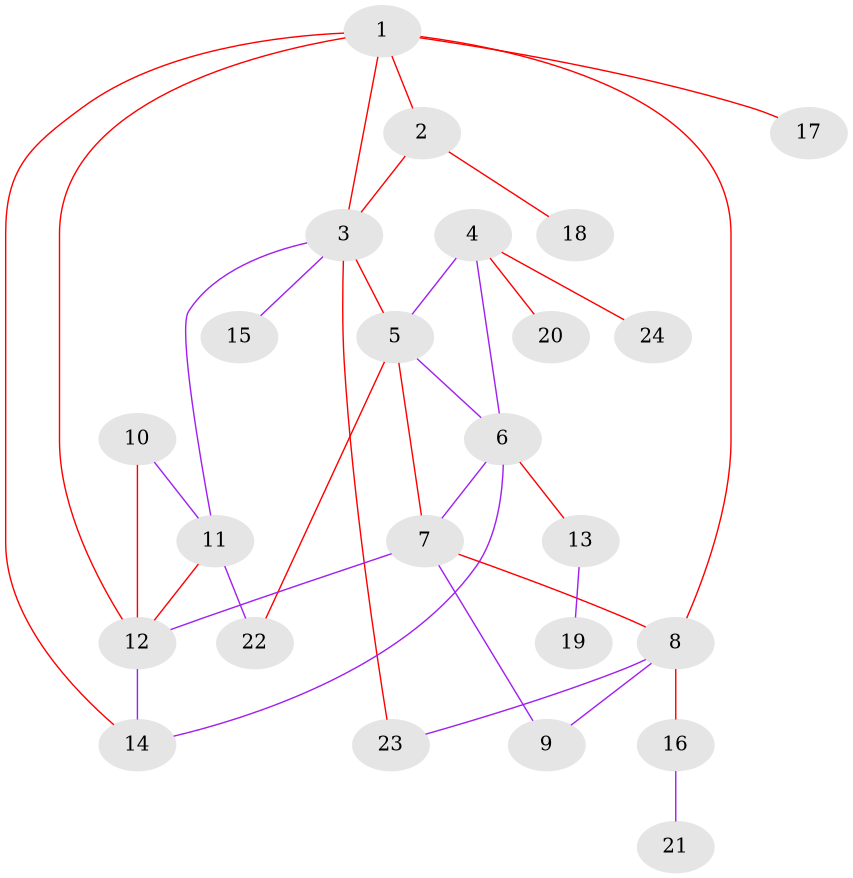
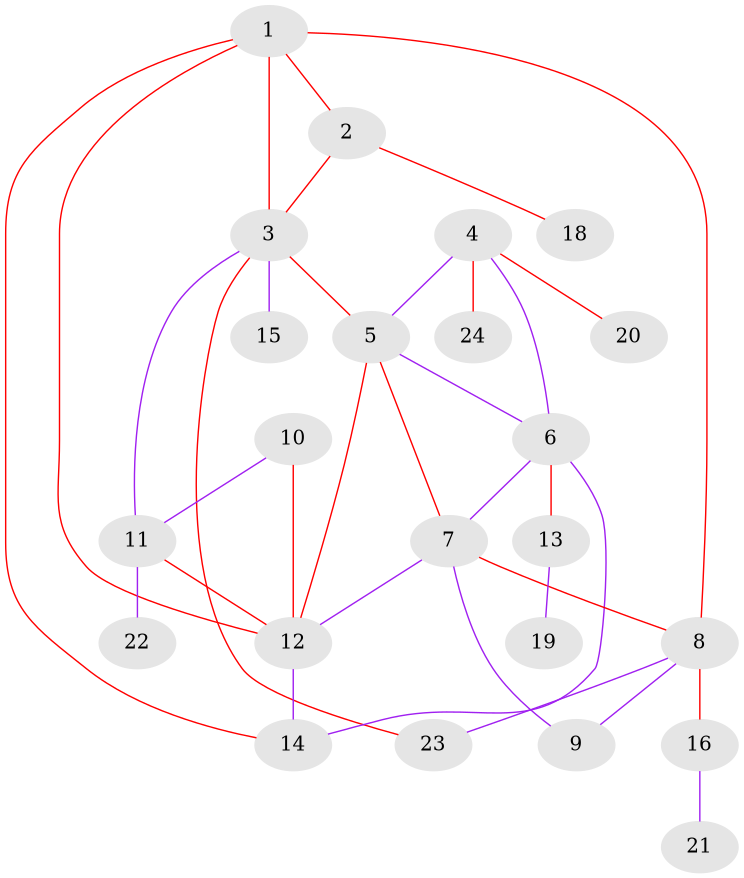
node "17": removed
edge "5" -- "22": now "5" -- "12"
